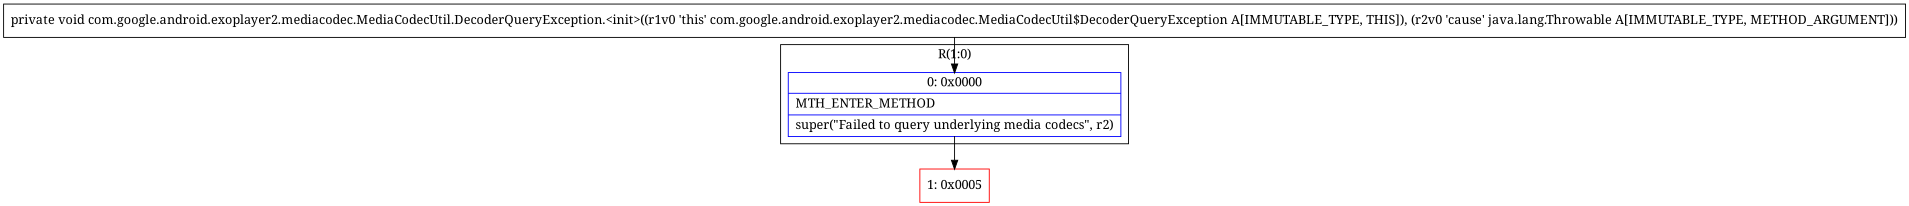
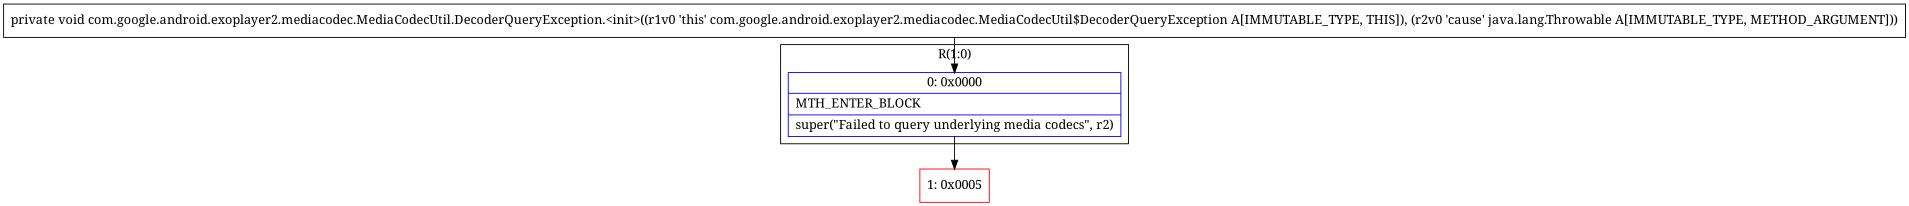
node "0: 0x0000": text "MTH_ENTER_METHOD" -> "MTH_ENTER_BLOCK"
